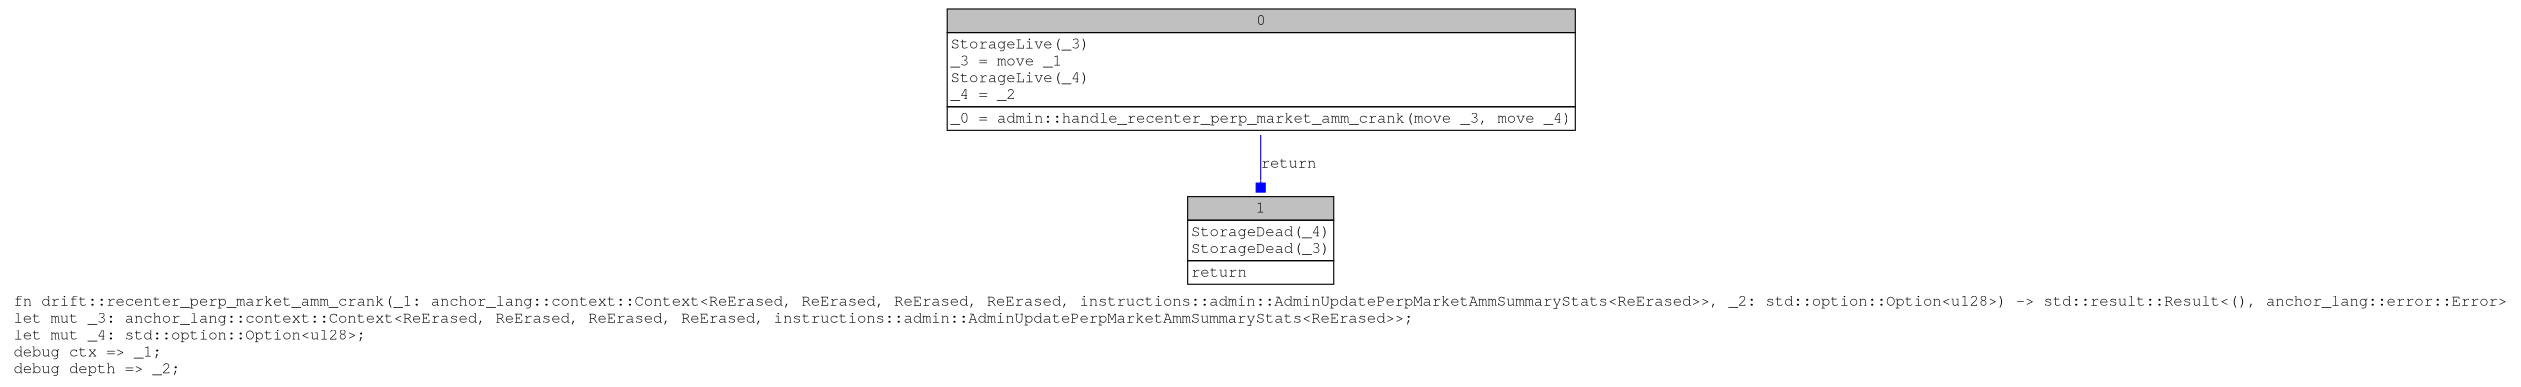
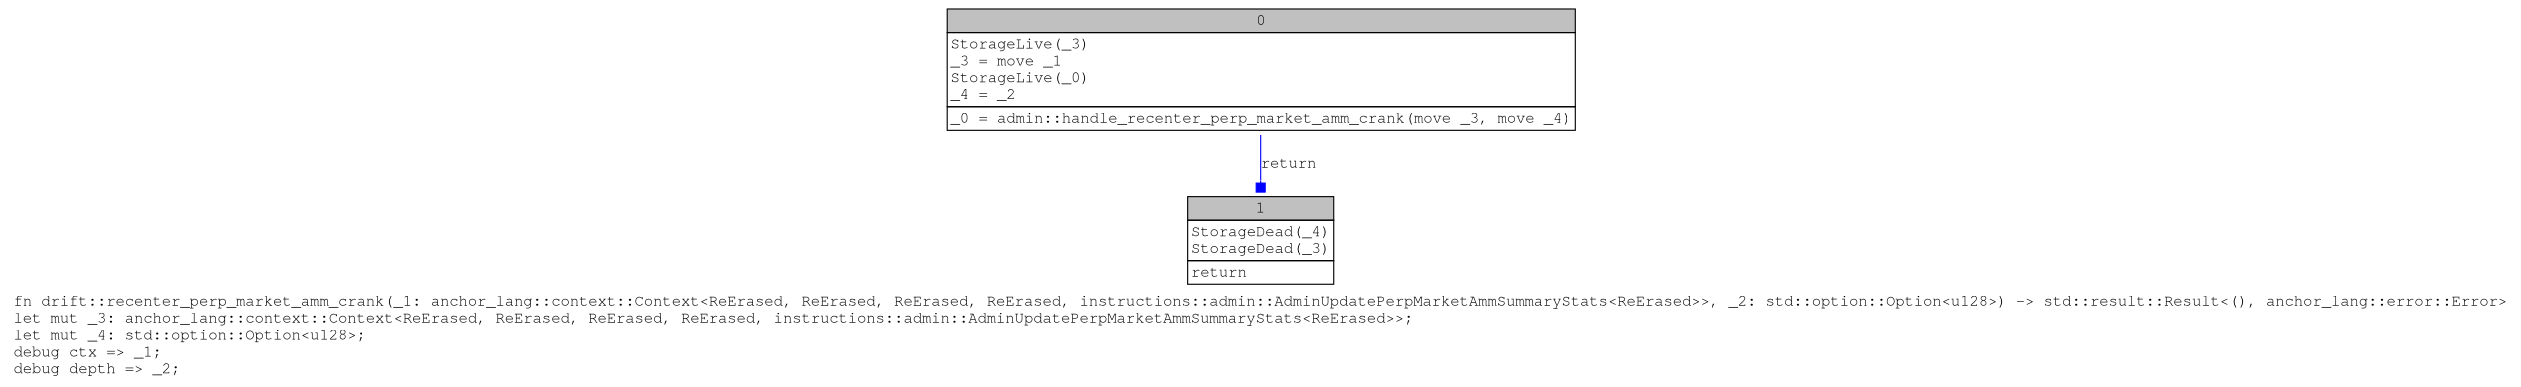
node "0": text "StorageLive(_4)" -> "StorageLive(_0)"
